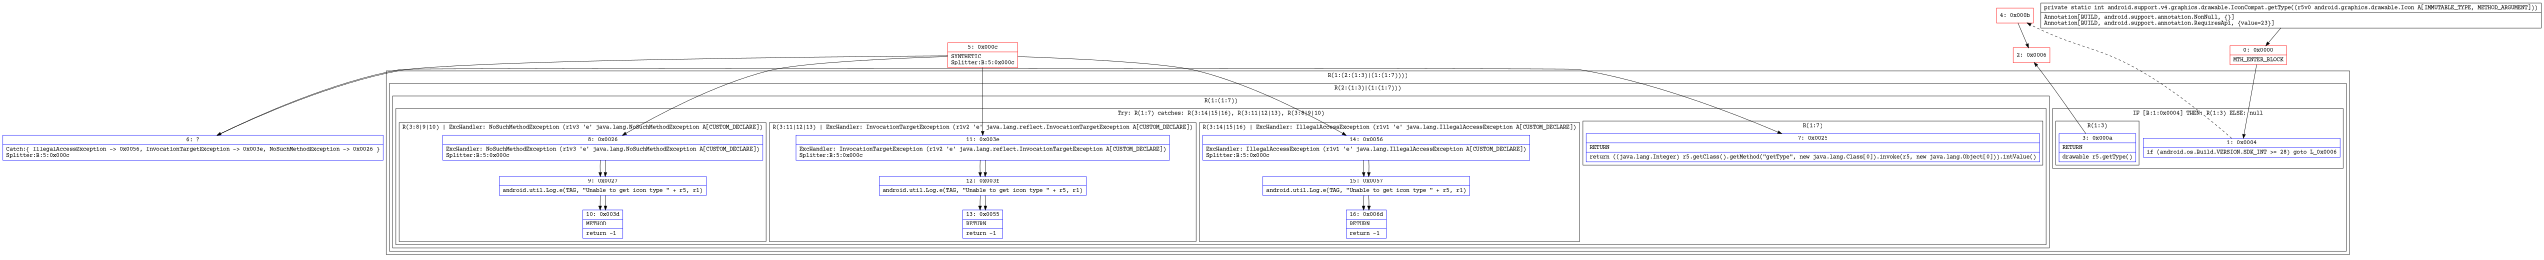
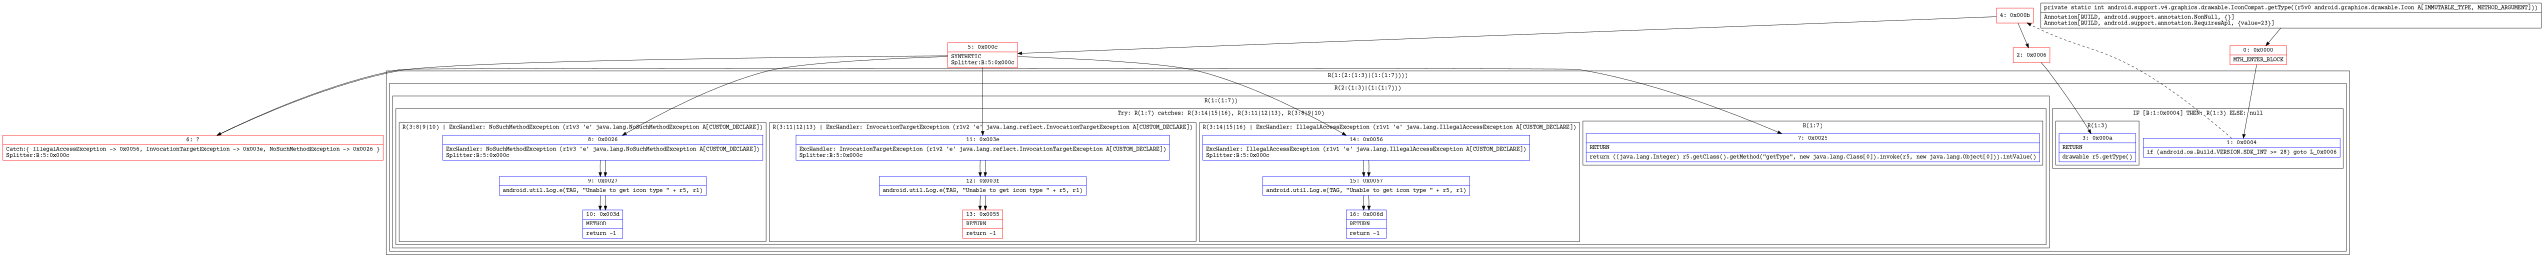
edge "4: 0x000b" -> "5: 0x000c": added
edge "3: 0x000a" -> "2: 0x0006": reversed
node "6: ?": color blue -> red
node "13: 0x0055": color blue -> red
